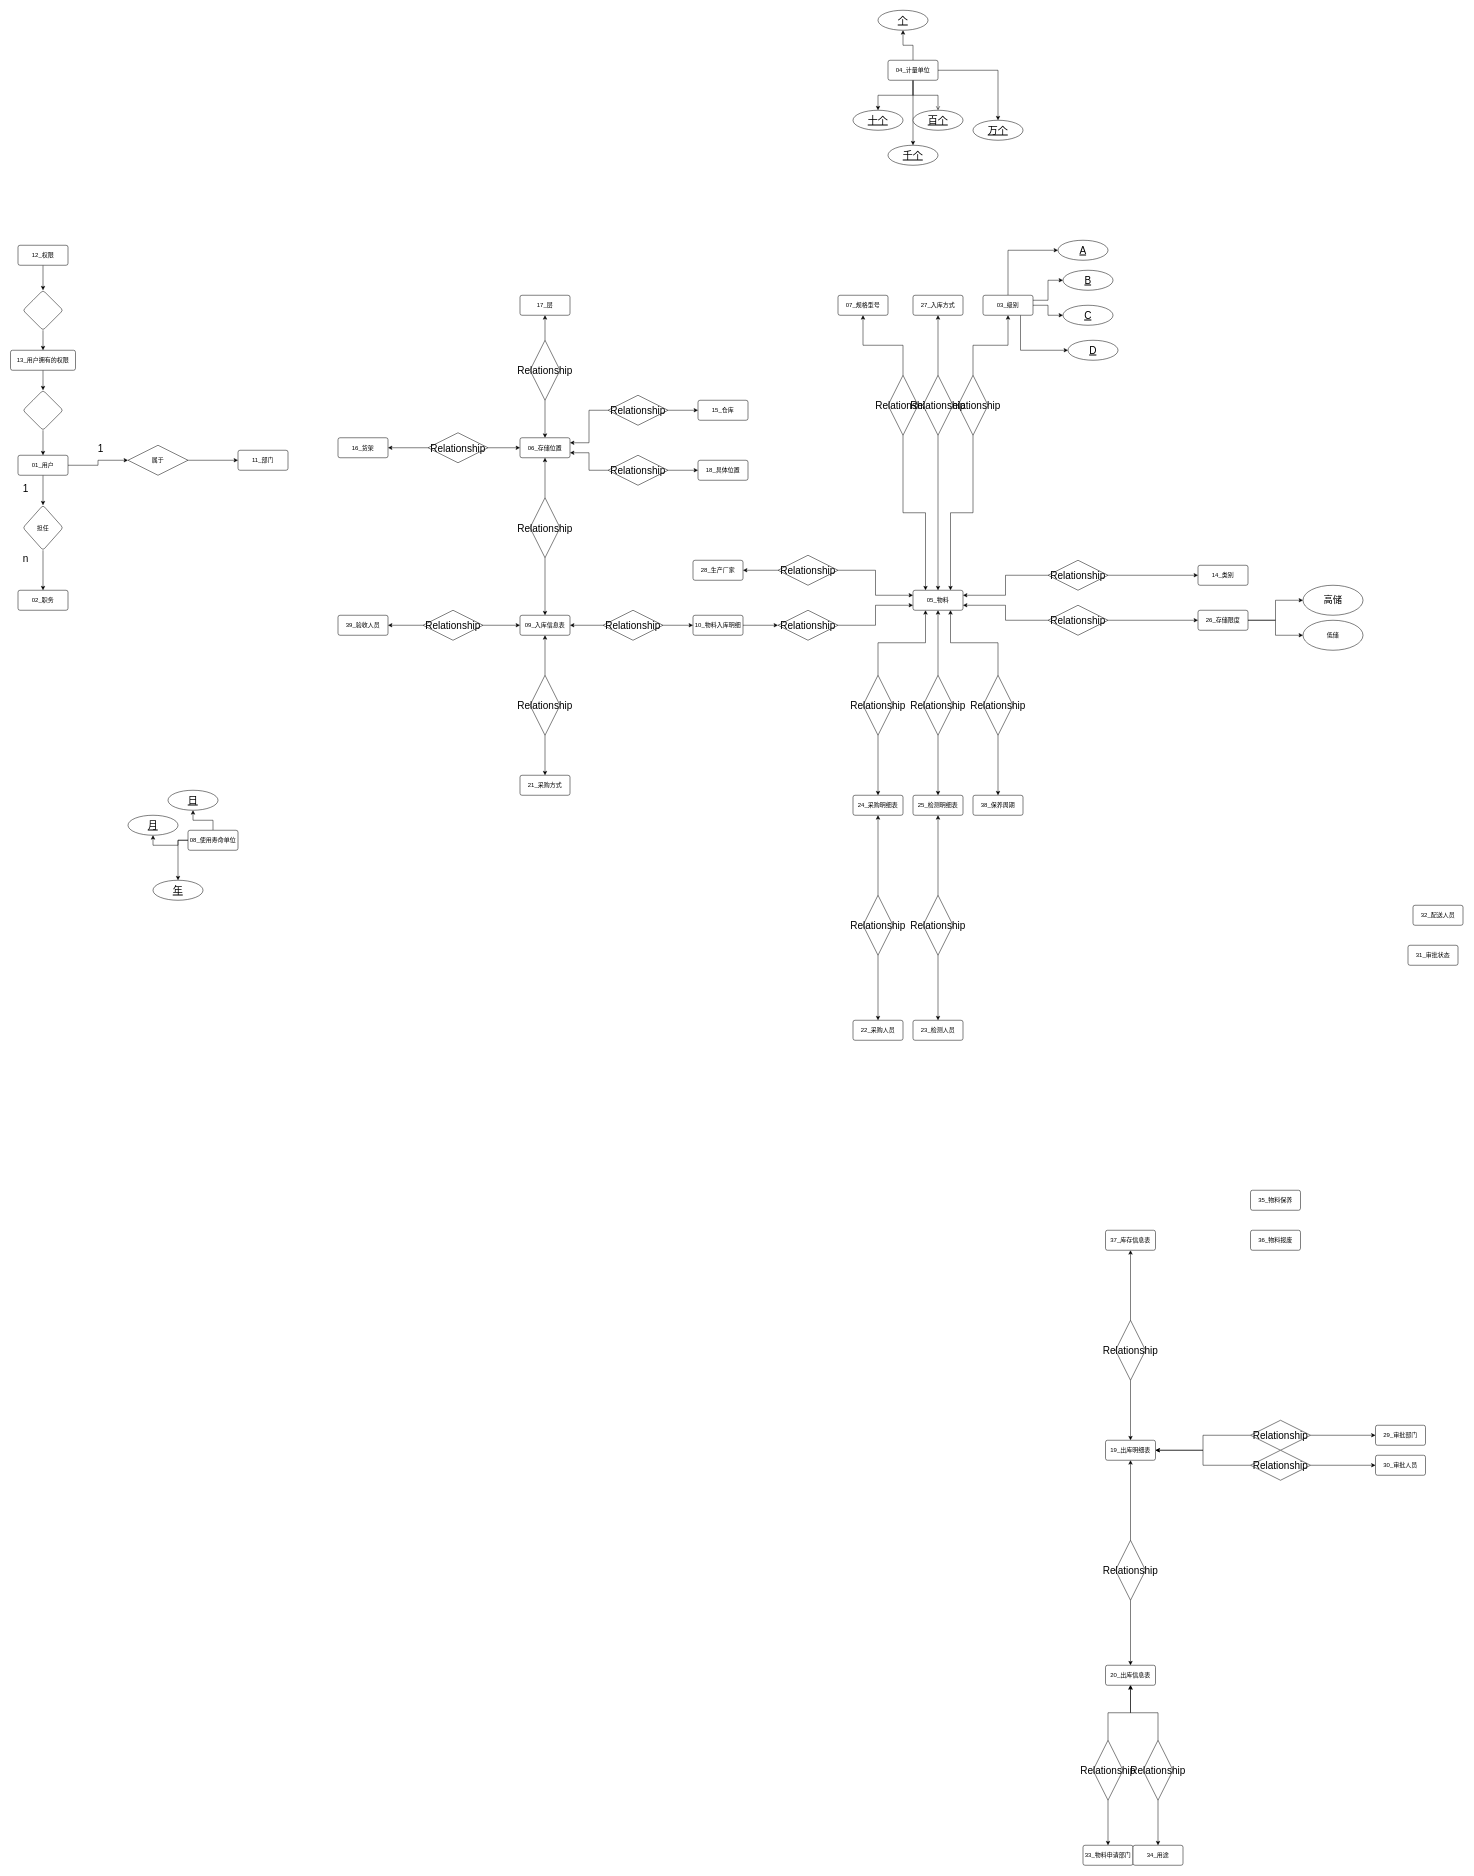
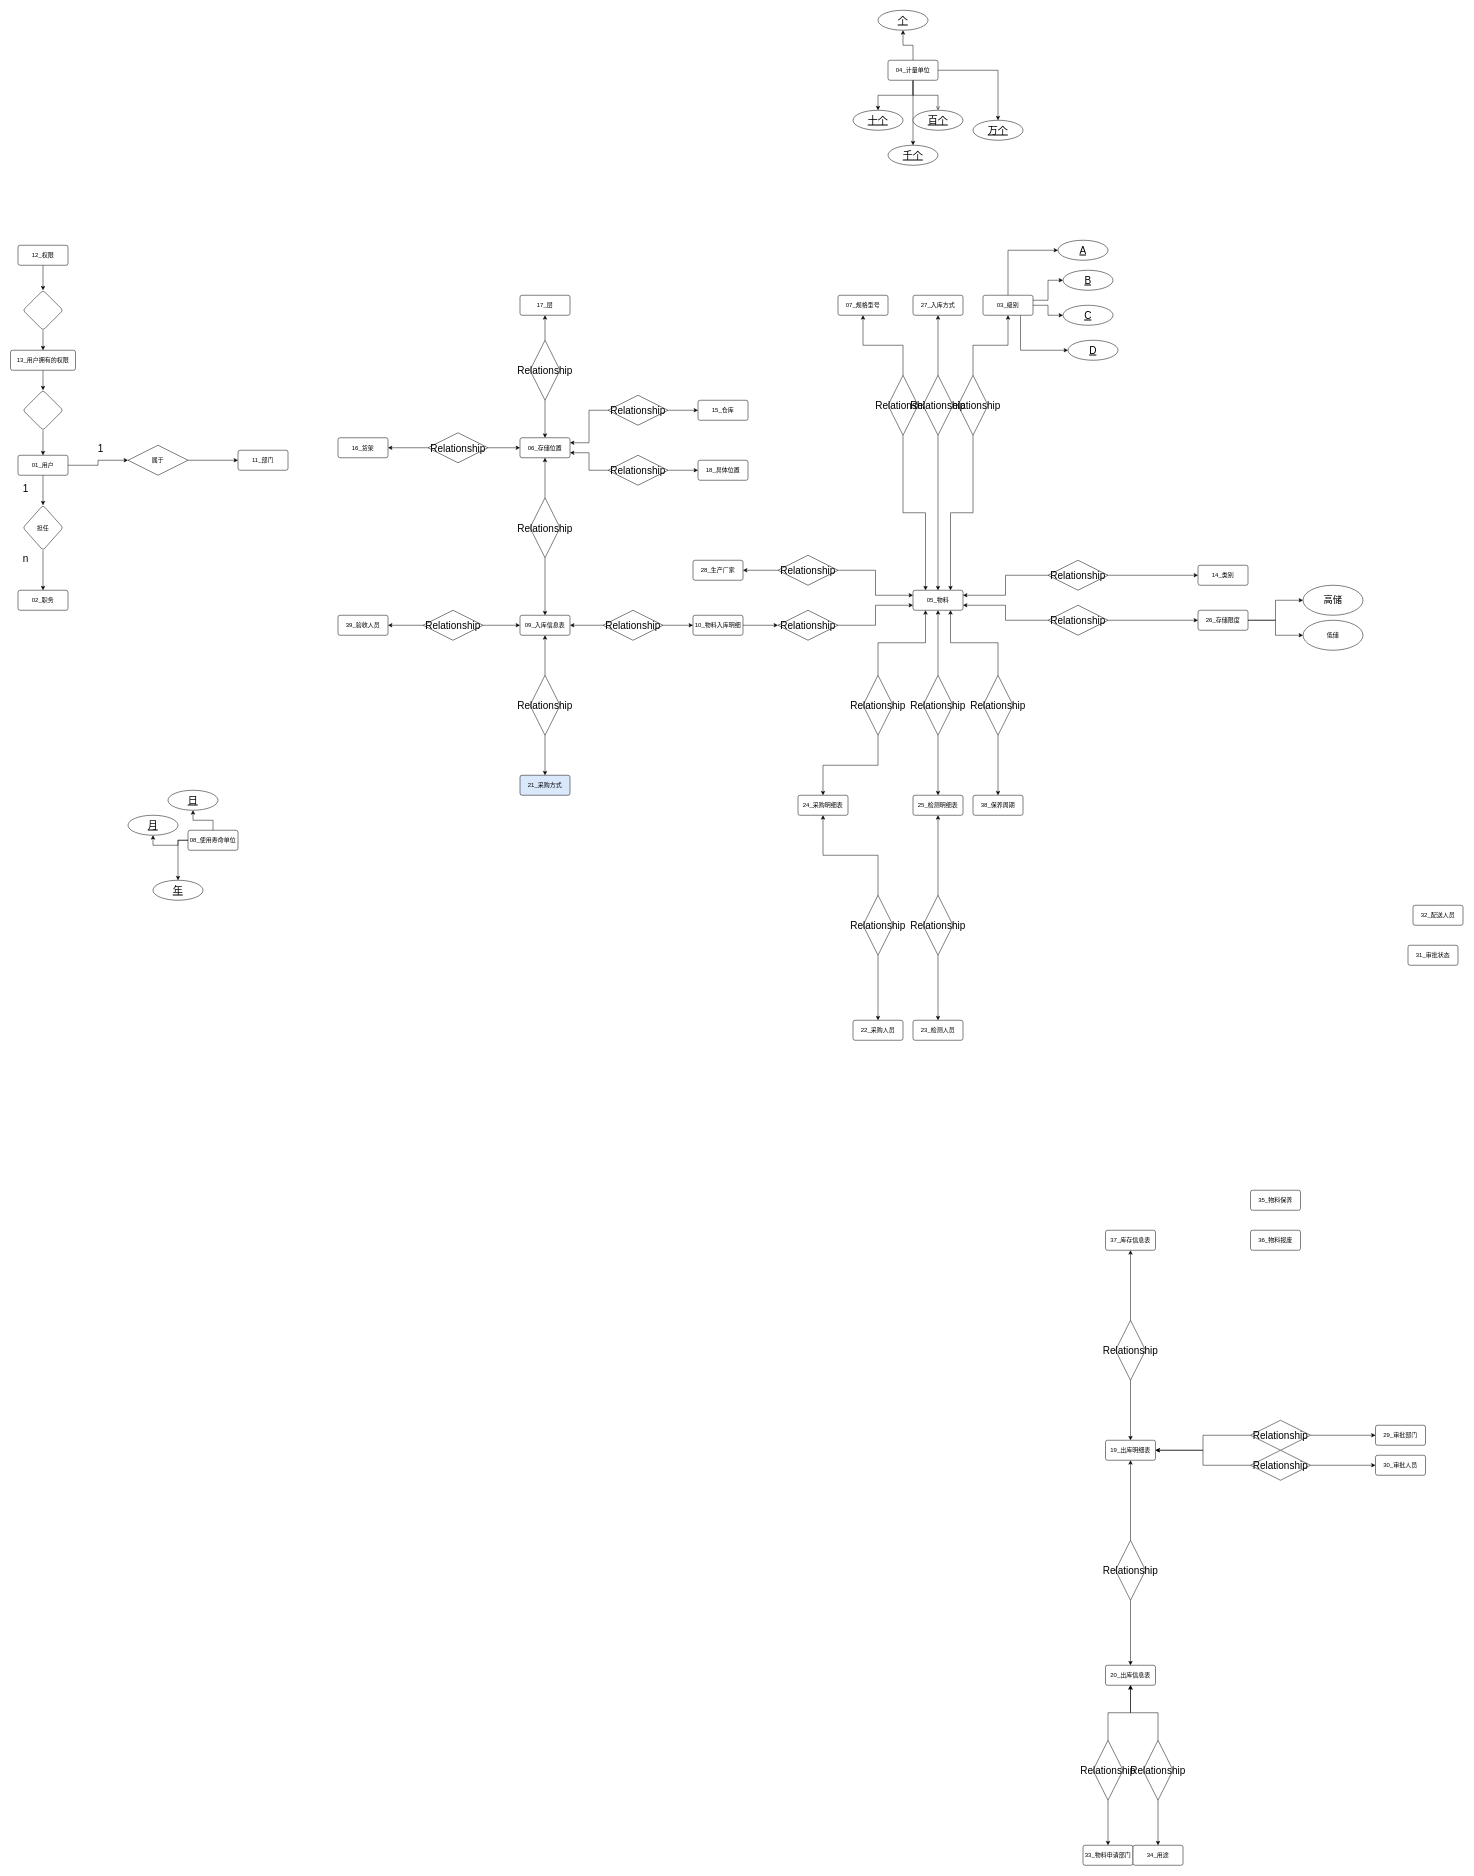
node "21_采购方式": fillcolor #ffffff -> #dae8fc
node "24_采购明细表": moved (878, 805) -> (823, 805)
